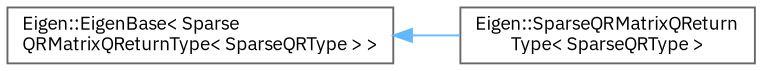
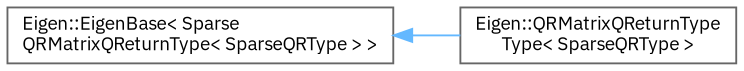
node "Eigen::SparseQRMatrixQReturn Type< SparseQRType >": label "Eigen::SparseQRMatrixQReturn Type< SparseQRType >" -> "Eigen::QRMatrixQReturnType Type< SparseQRType >"
